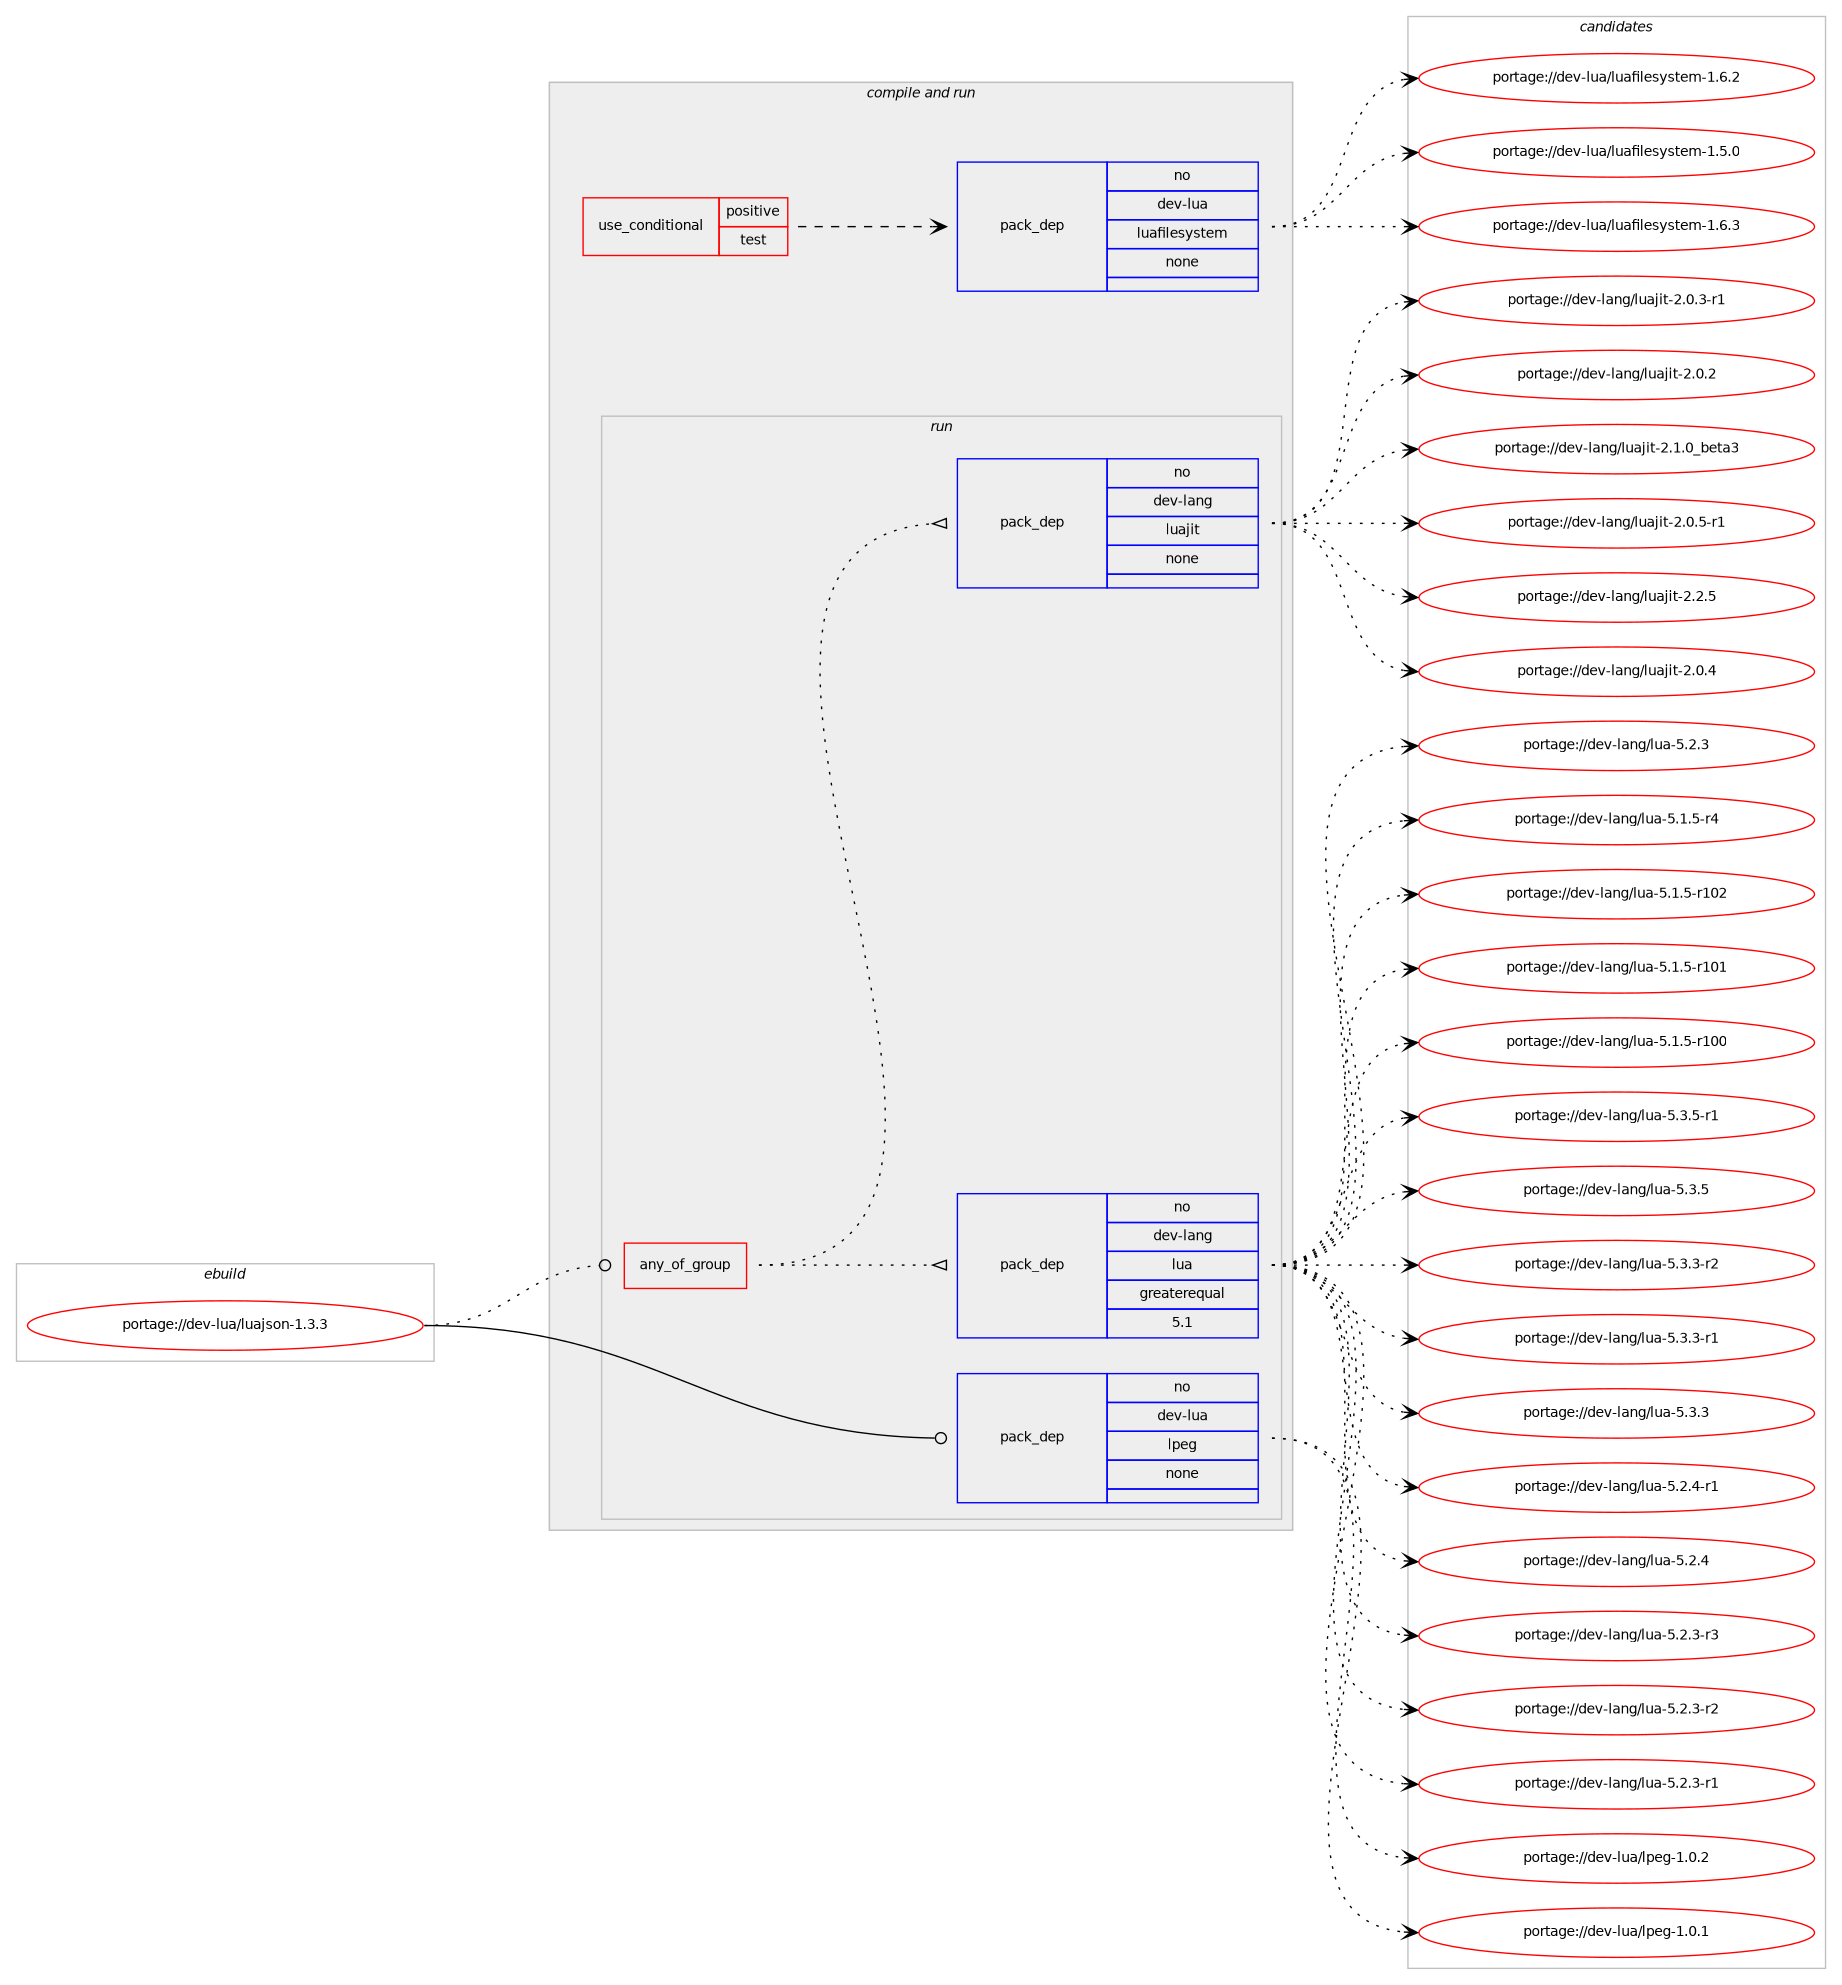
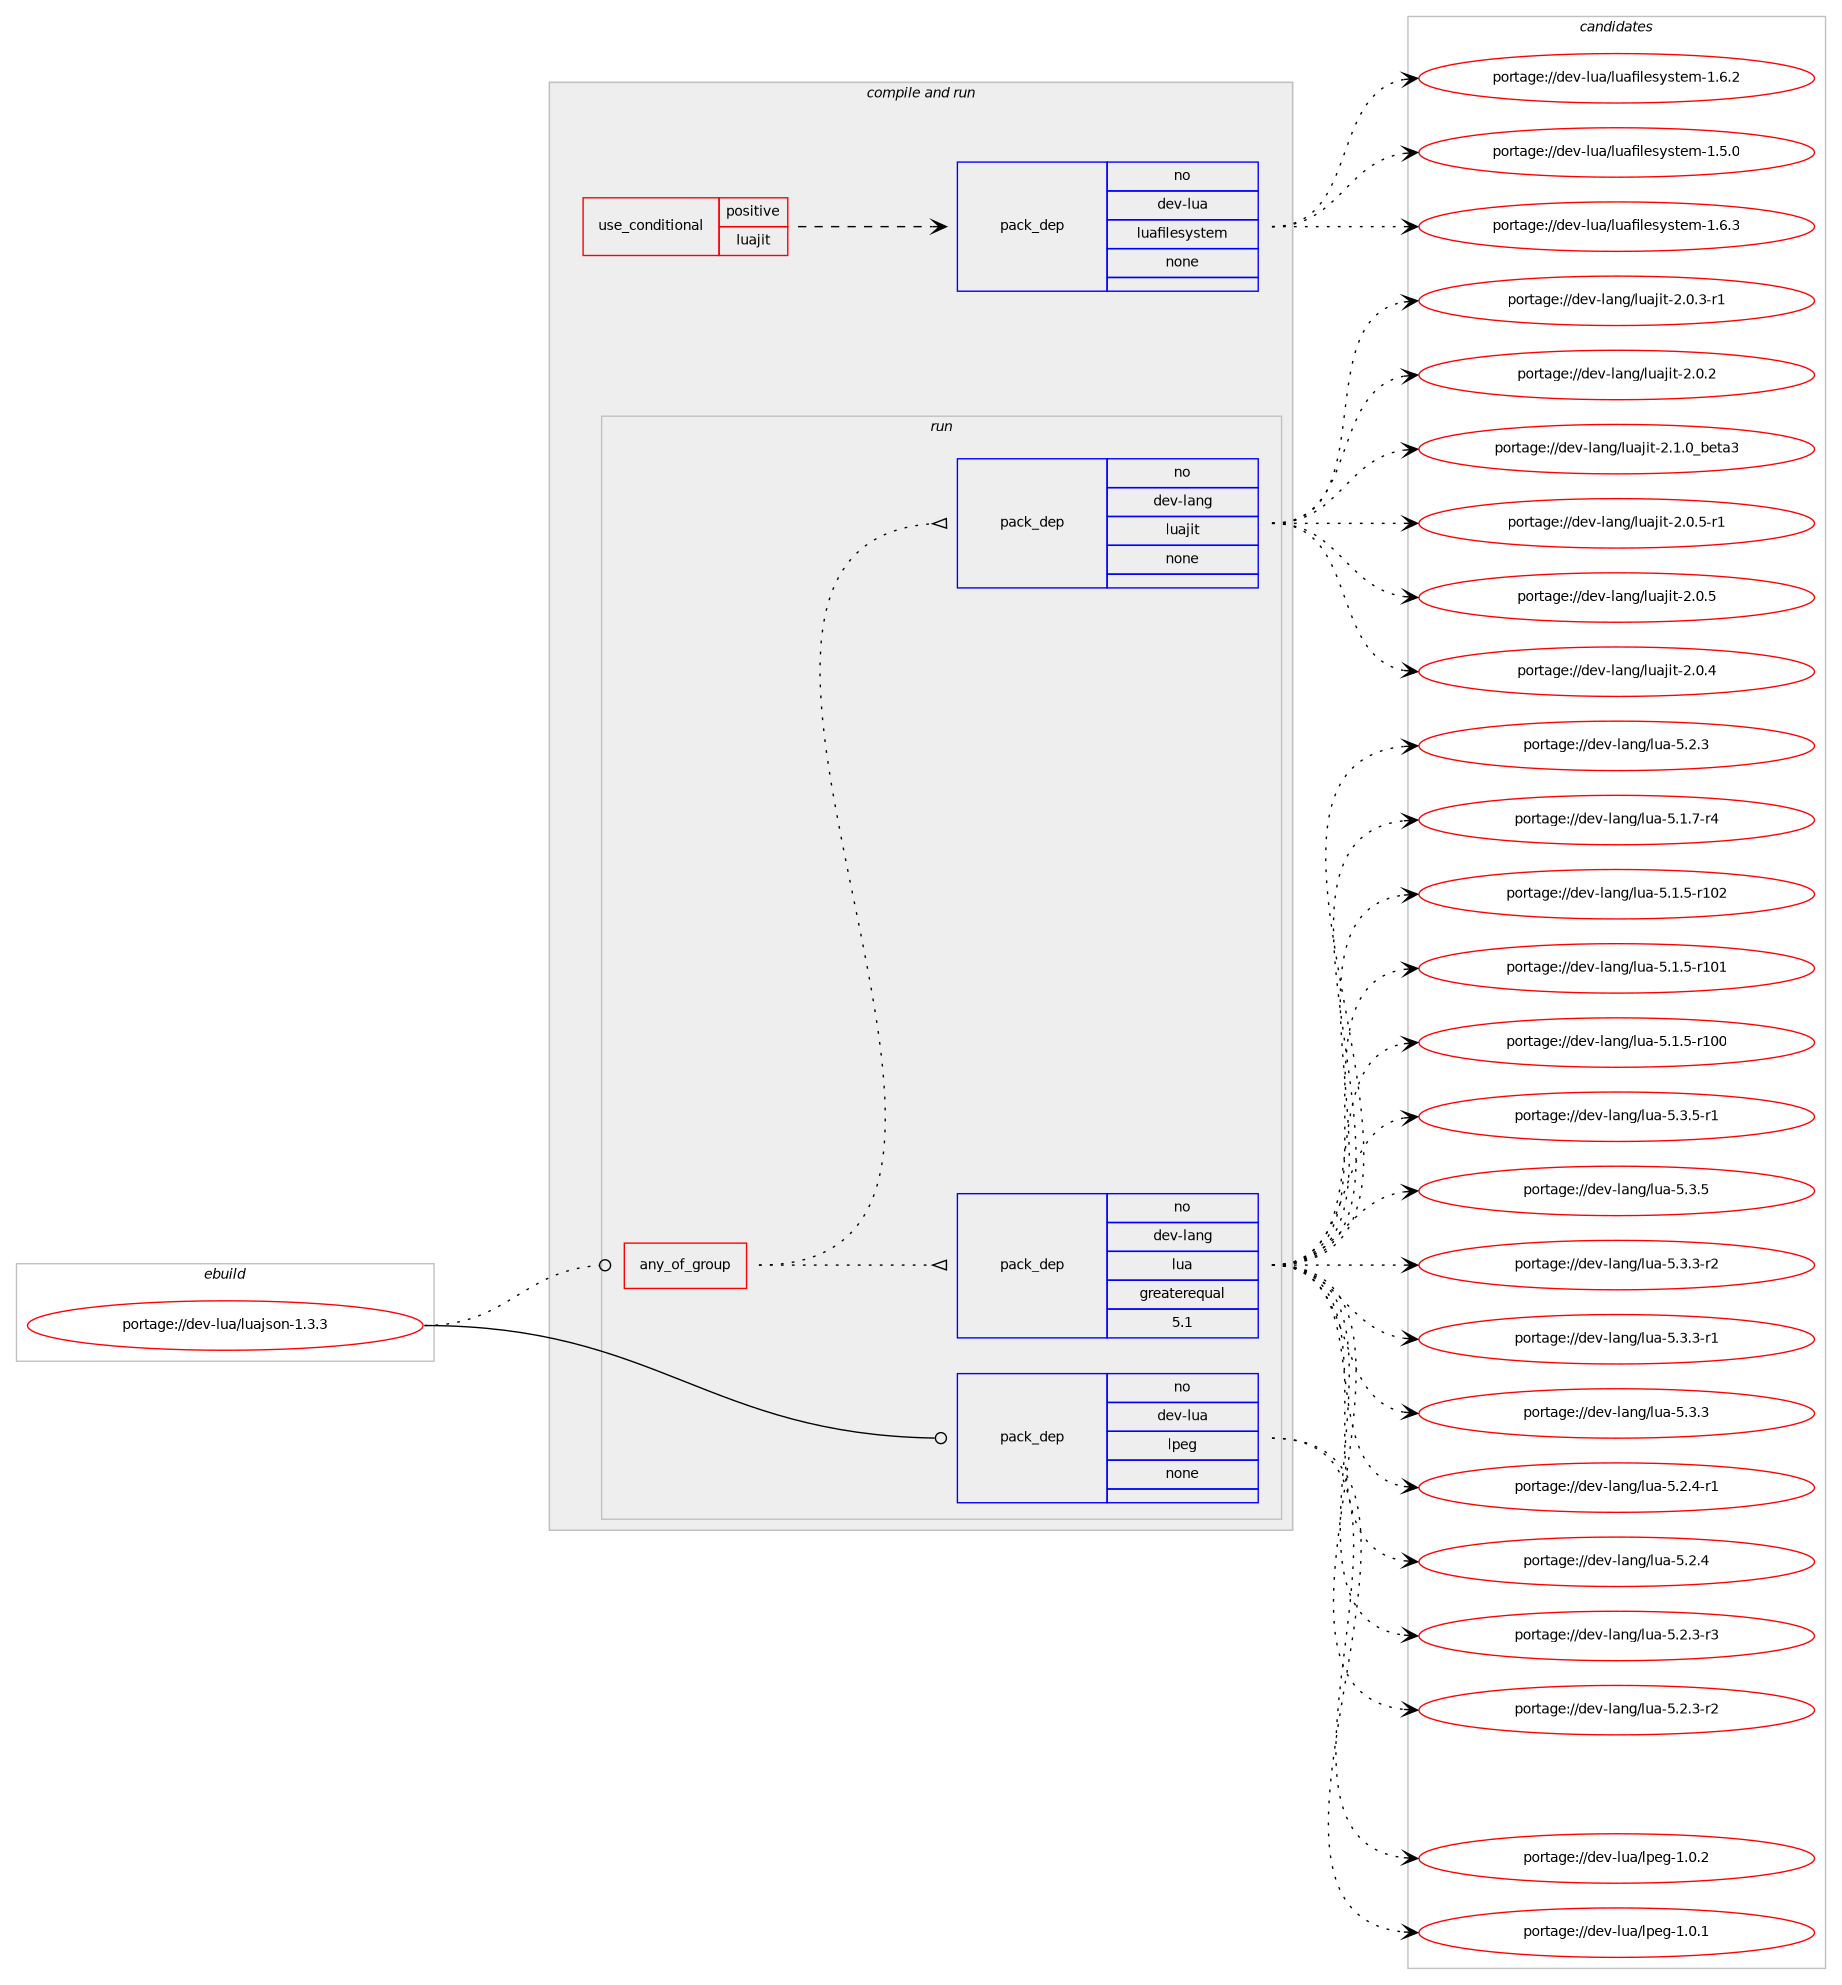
node "use_conditional": text "test" -> "luajit"
node "portage://dev-lang/luajit-2.2.5": label "portage://dev-lang/luajit-2.2.5" -> "portage://dev-lang/luajit-2.0.5"
node "portage://dev-lang/lua-5.1.5-r4": label "portage://dev-lang/lua-5.1.5-r4" -> "portage://dev-lang/lua-5.1.7-r4"
node "portage://dev-lang/lua-5.2.3-r1": removed
